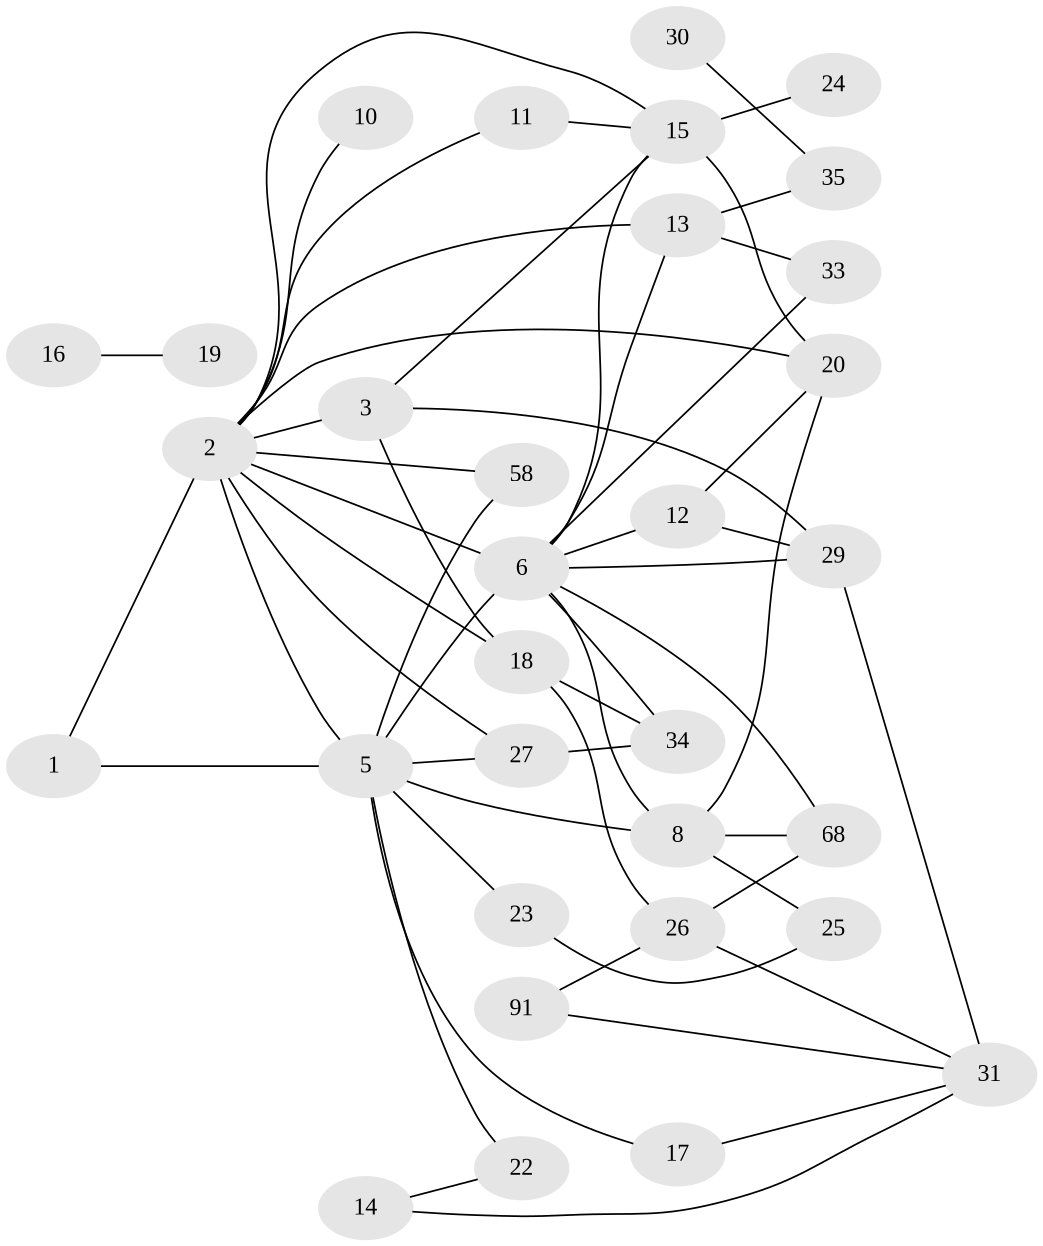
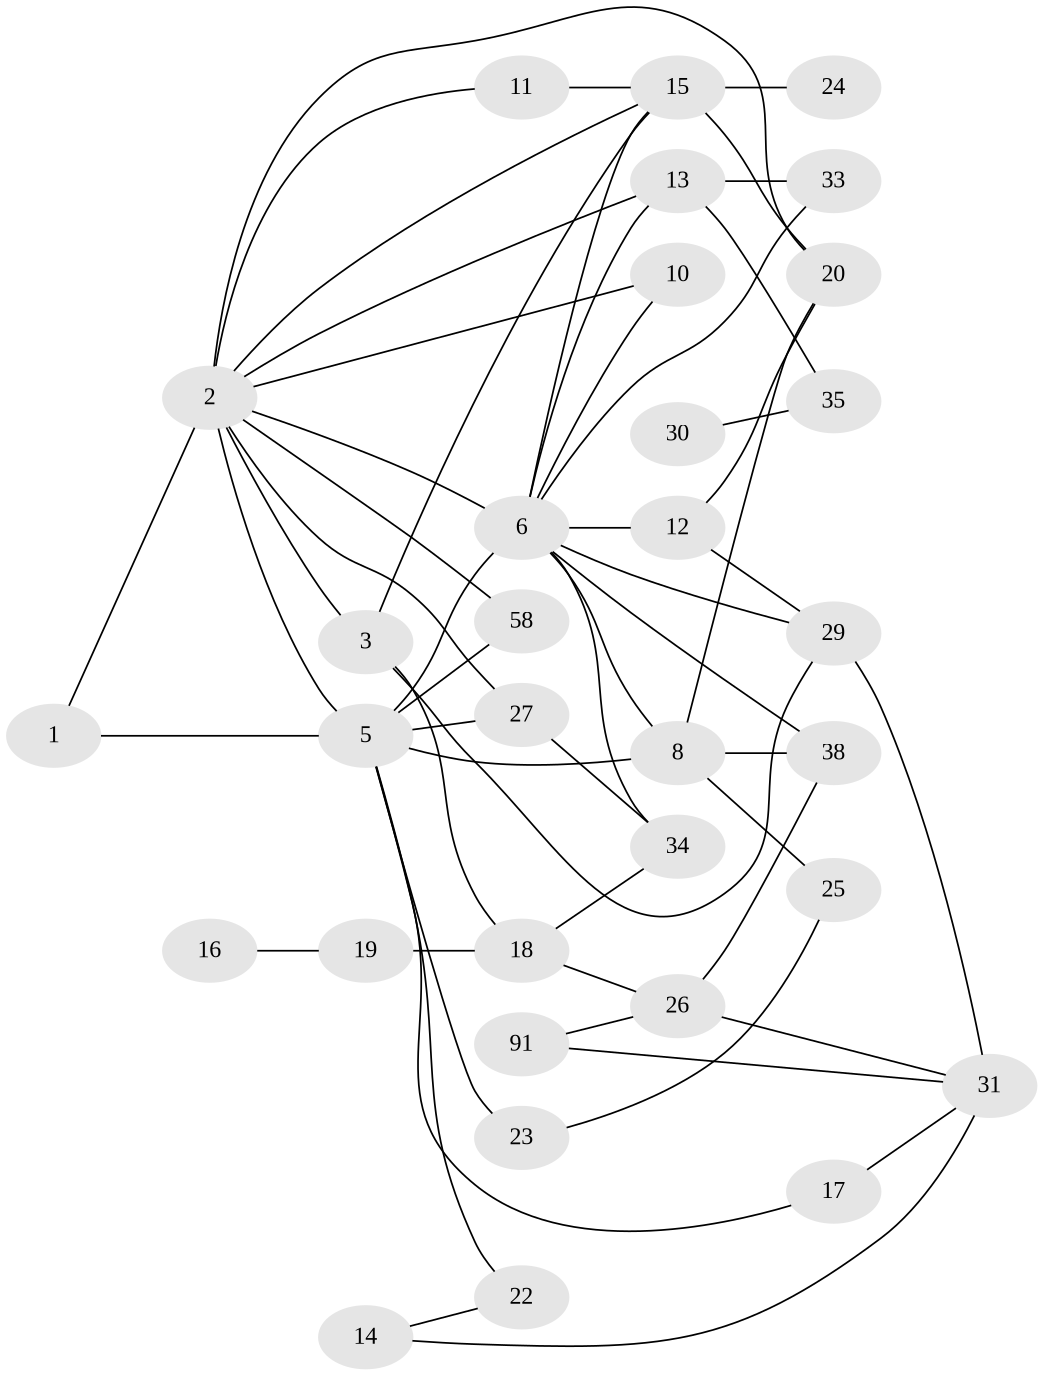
edge "10" -- "6": added
edge "2" -- "18": now "19" -- "18"
node "68": label "68" -> "38"
